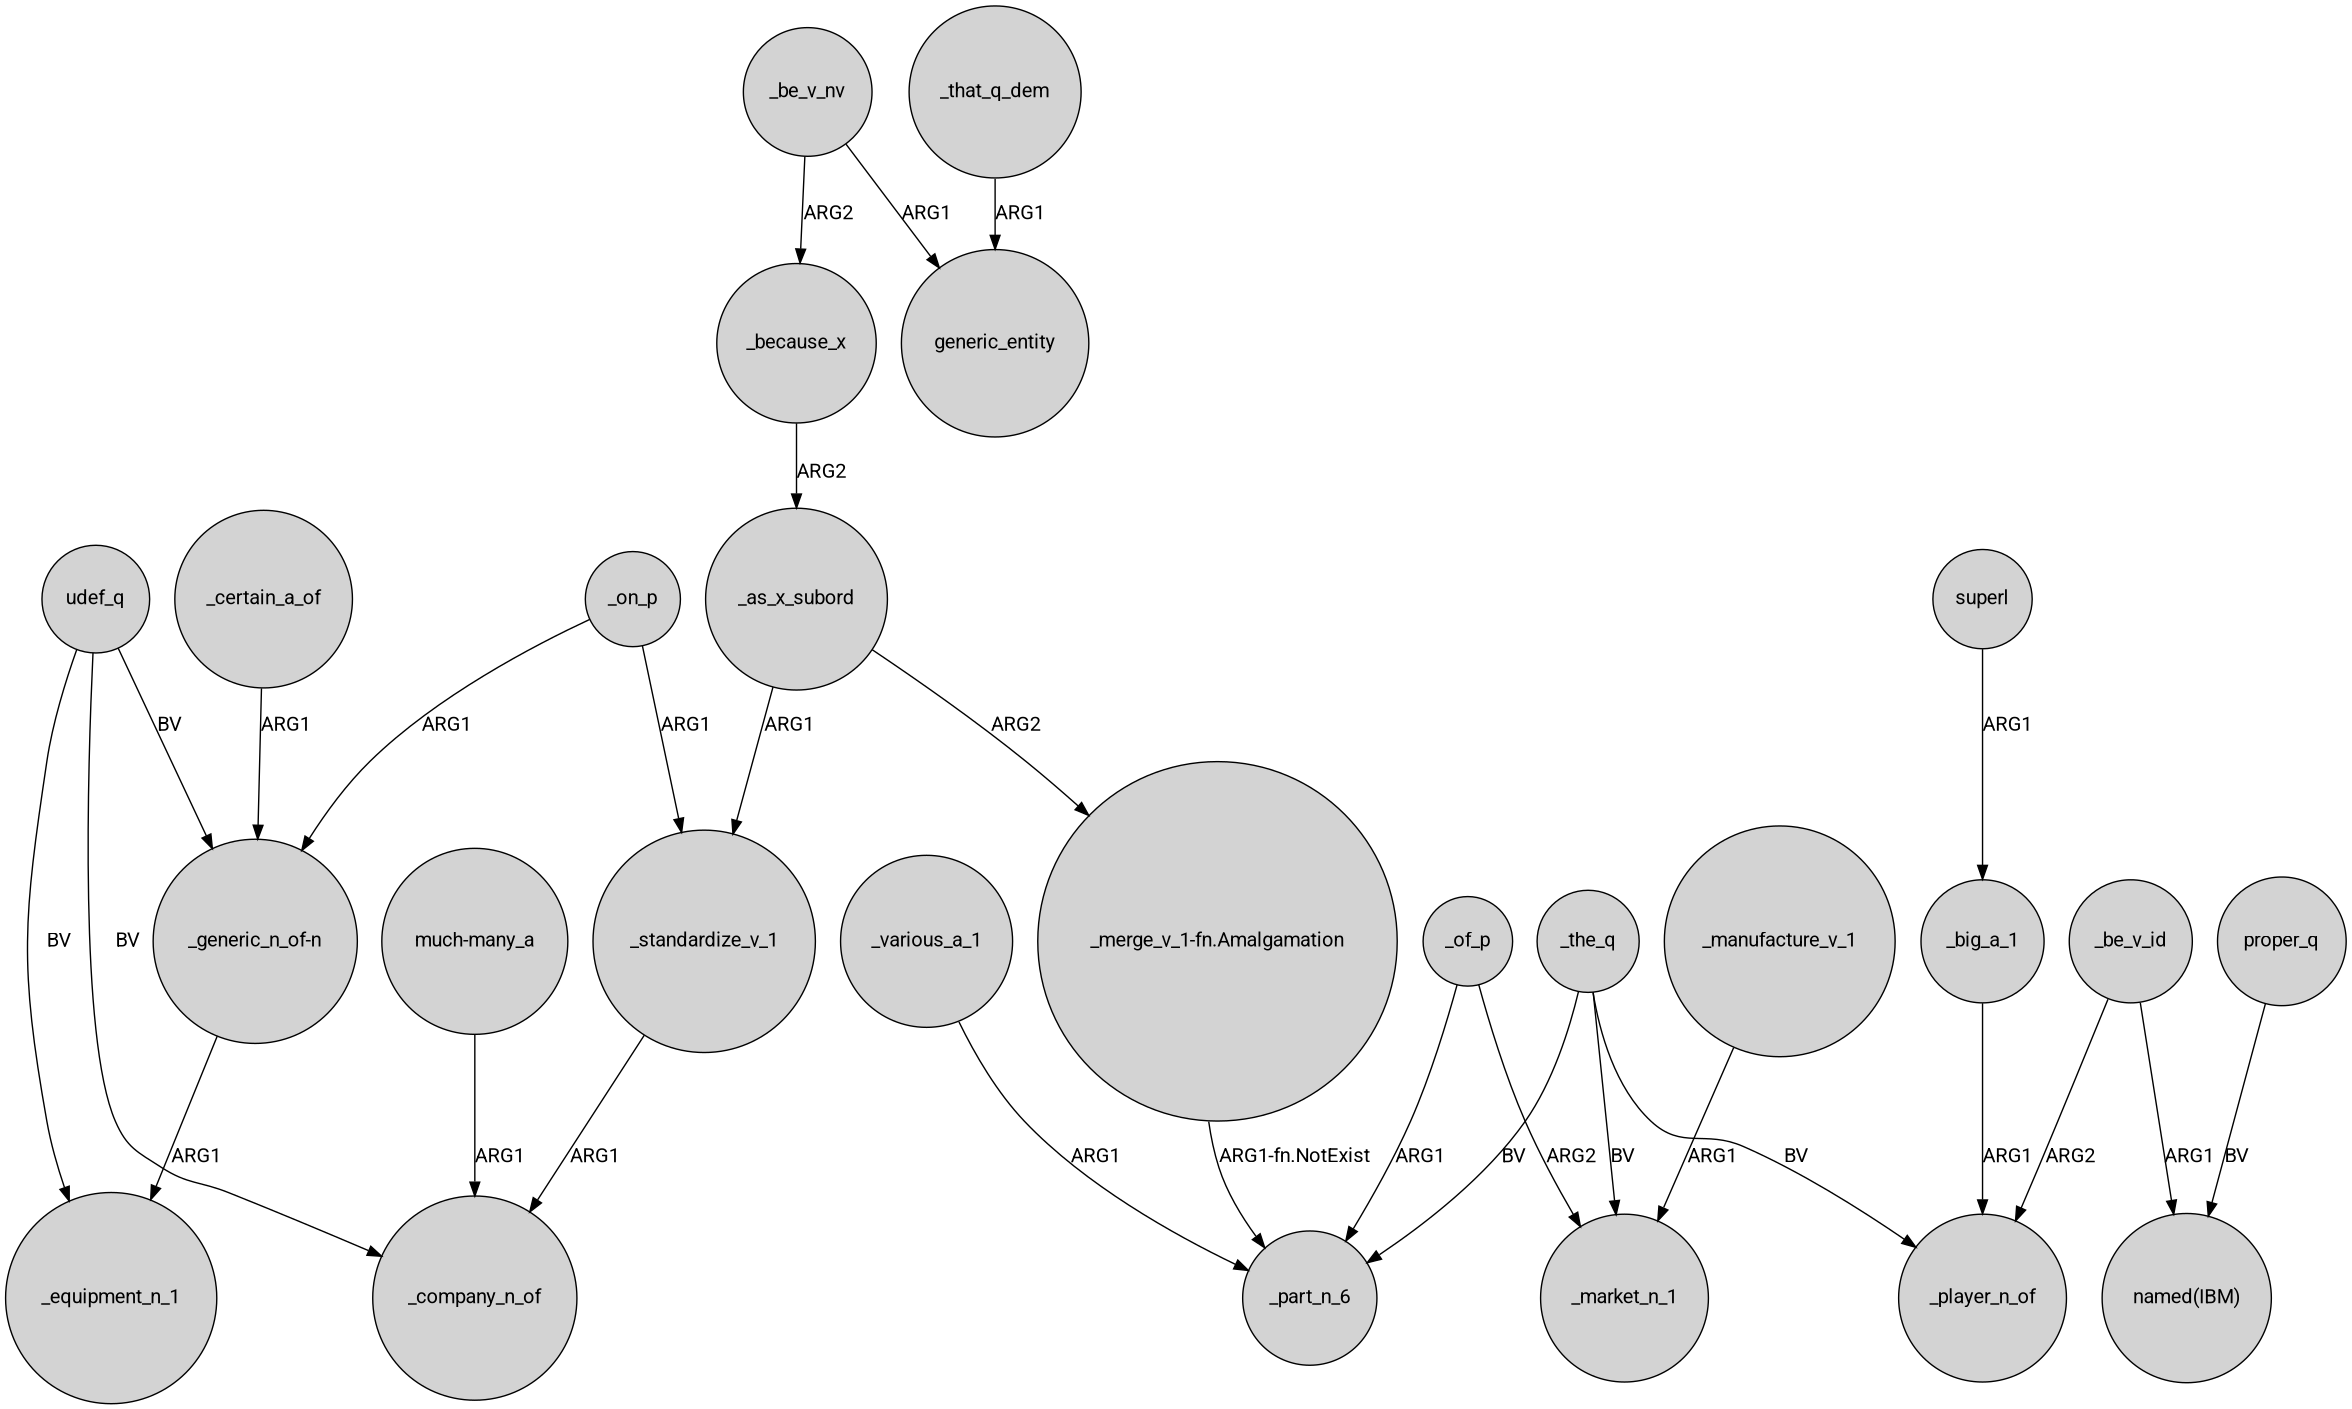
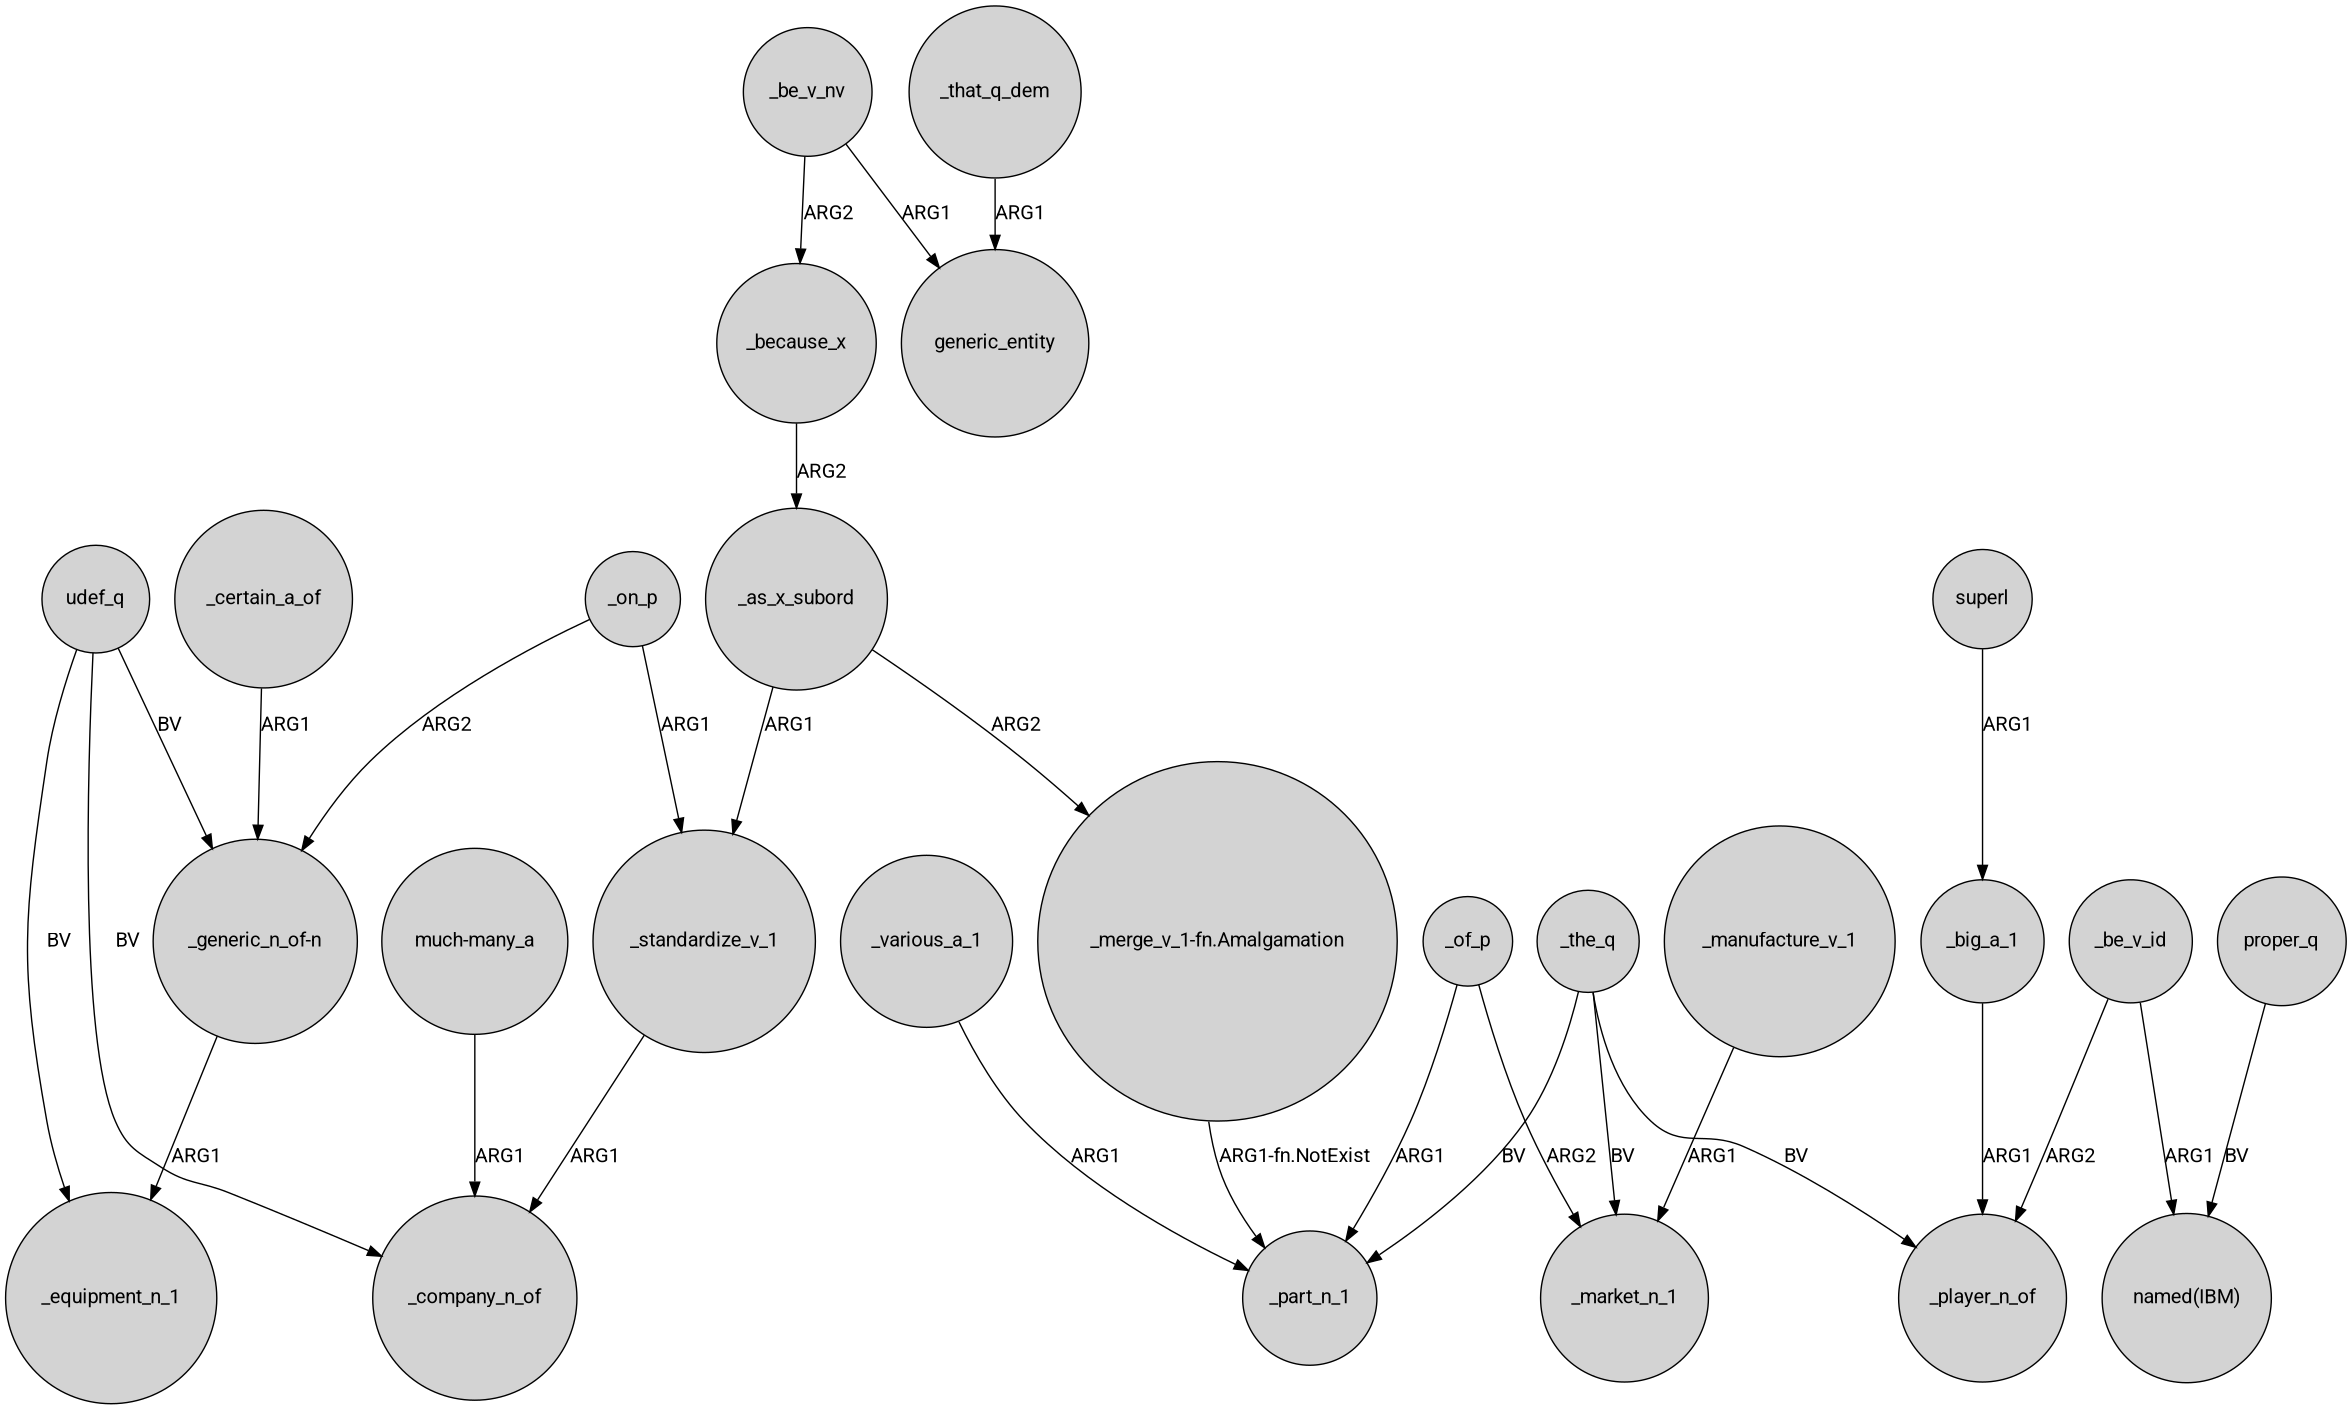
edge "_on_p" -> "_generic_n_of-n": label "ARG1" -> "ARG2"
node "_part_n_6": label "_part_n_6" -> "_part_n_1"
